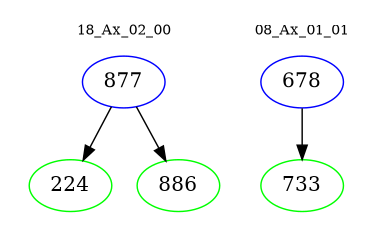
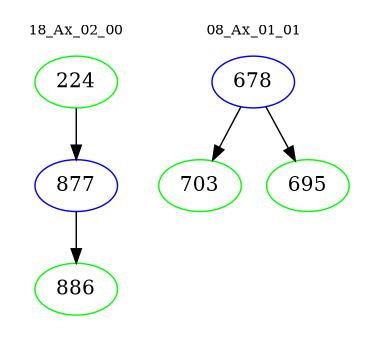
edge "877" -> "224": reversed
node "733": label "733" -> "703"
node "695": added
